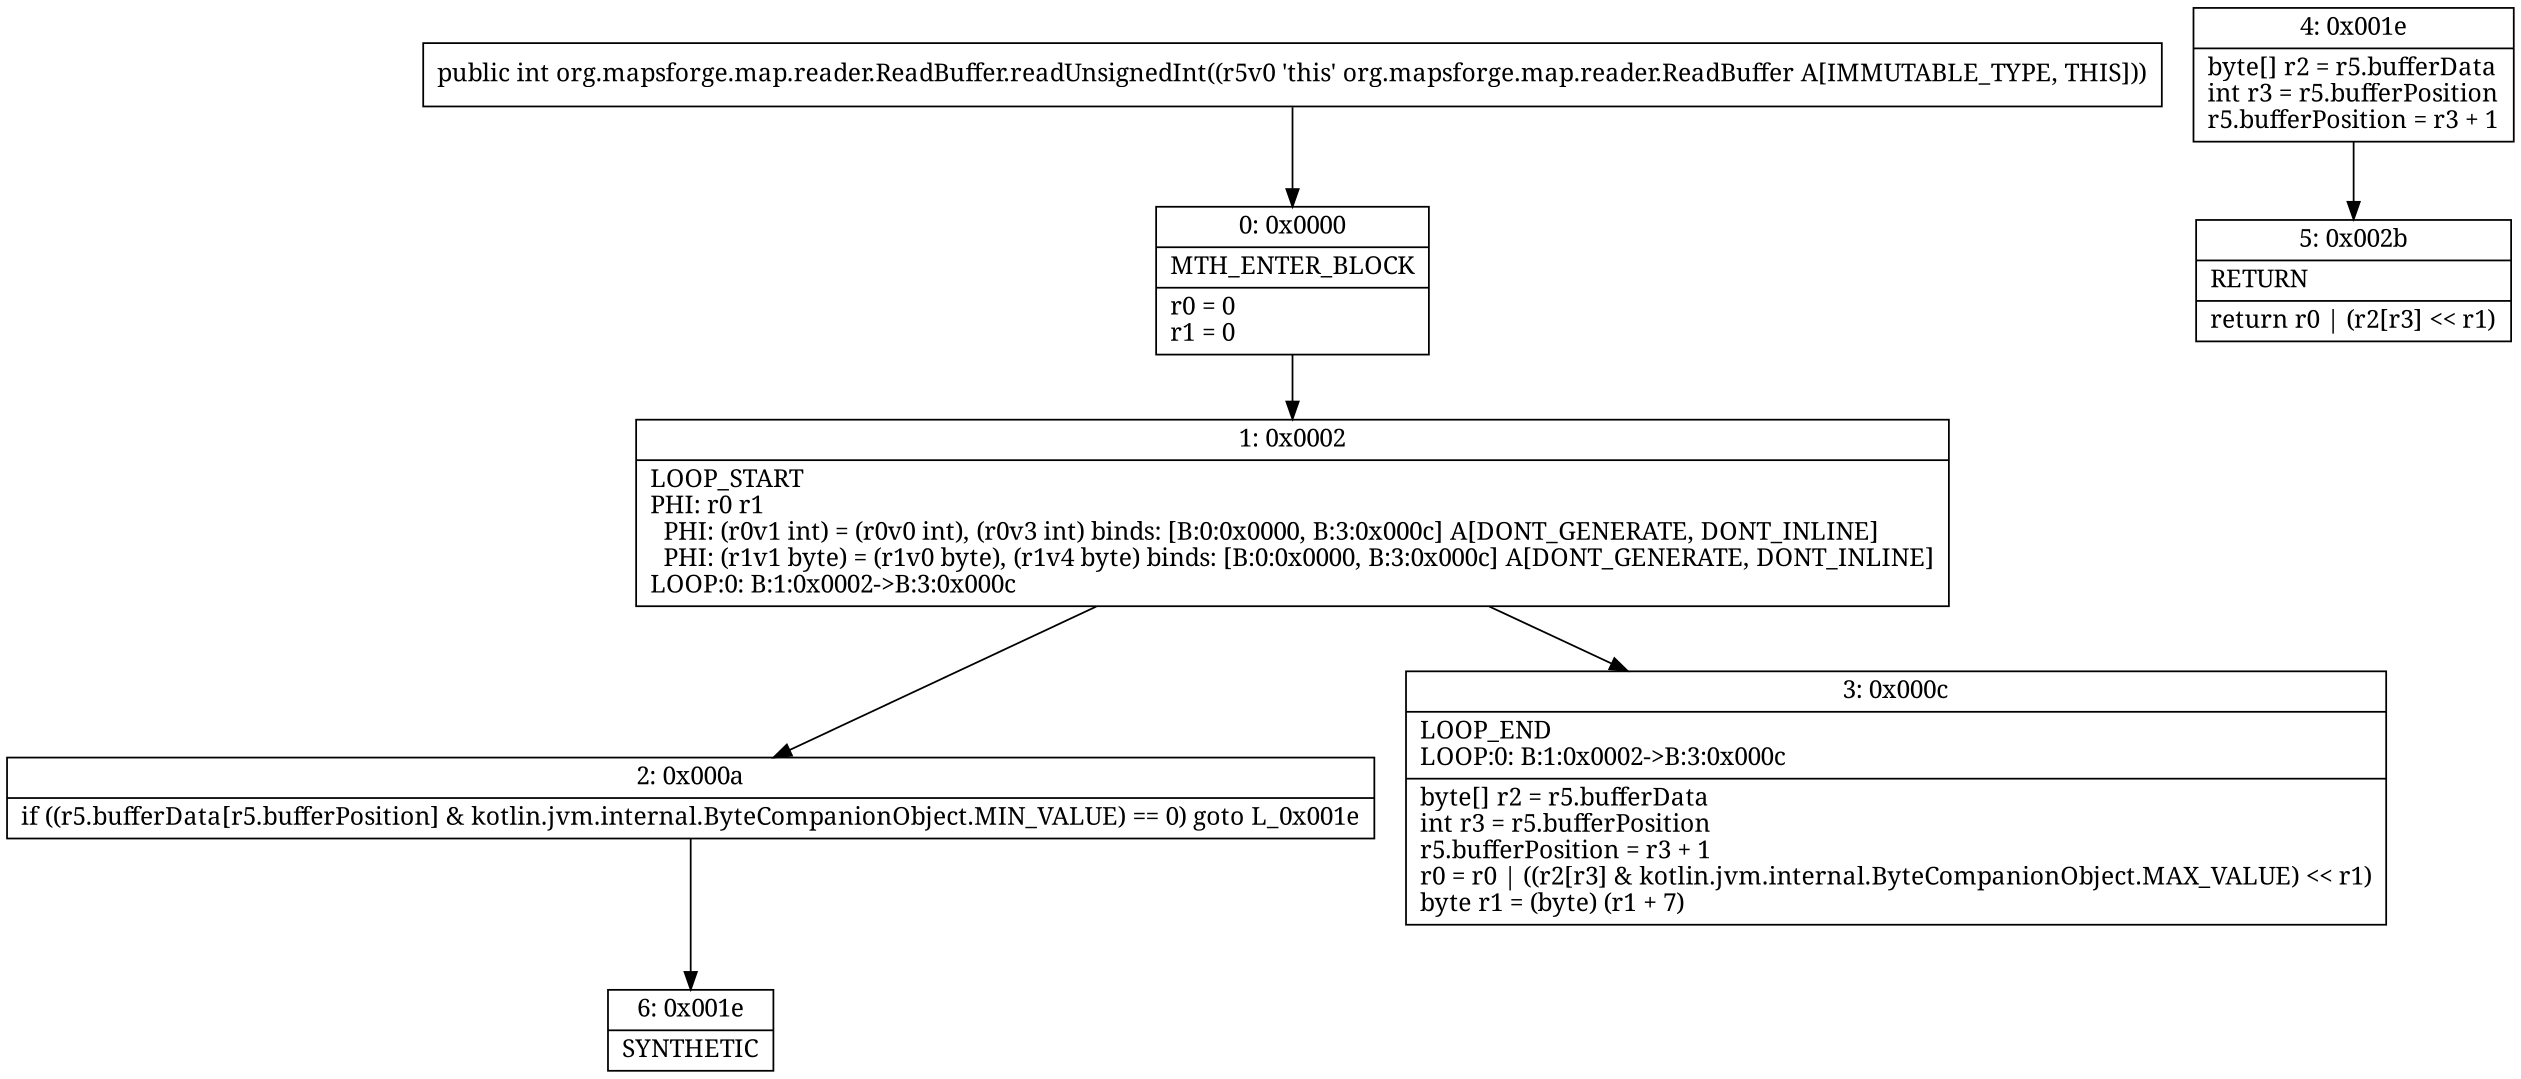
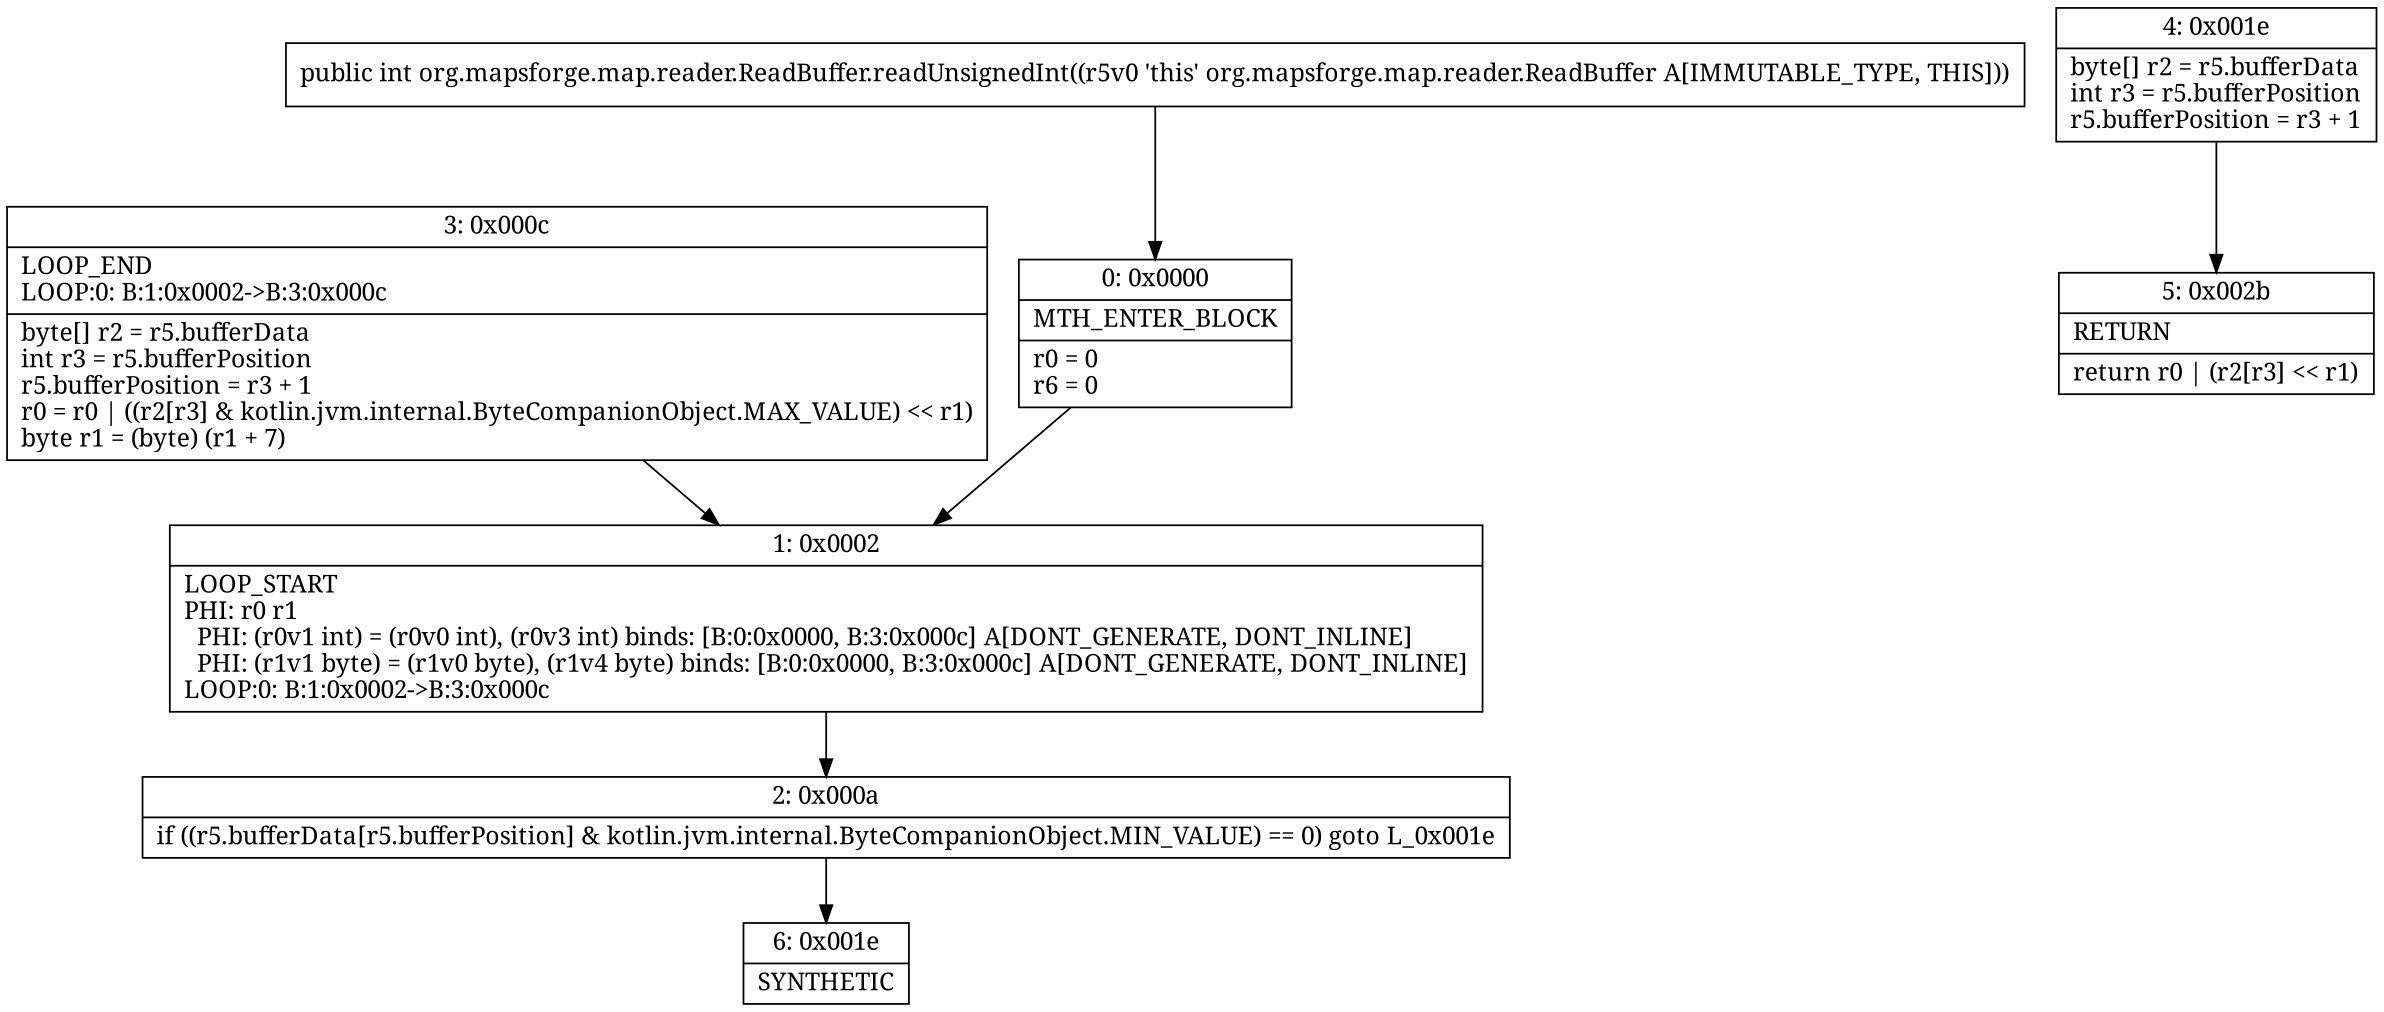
node "0: 0x0000": text "r1 = 0" -> "r6 = 0"
edge "1: 0x0002" -> "3: 0x000c": reversed
